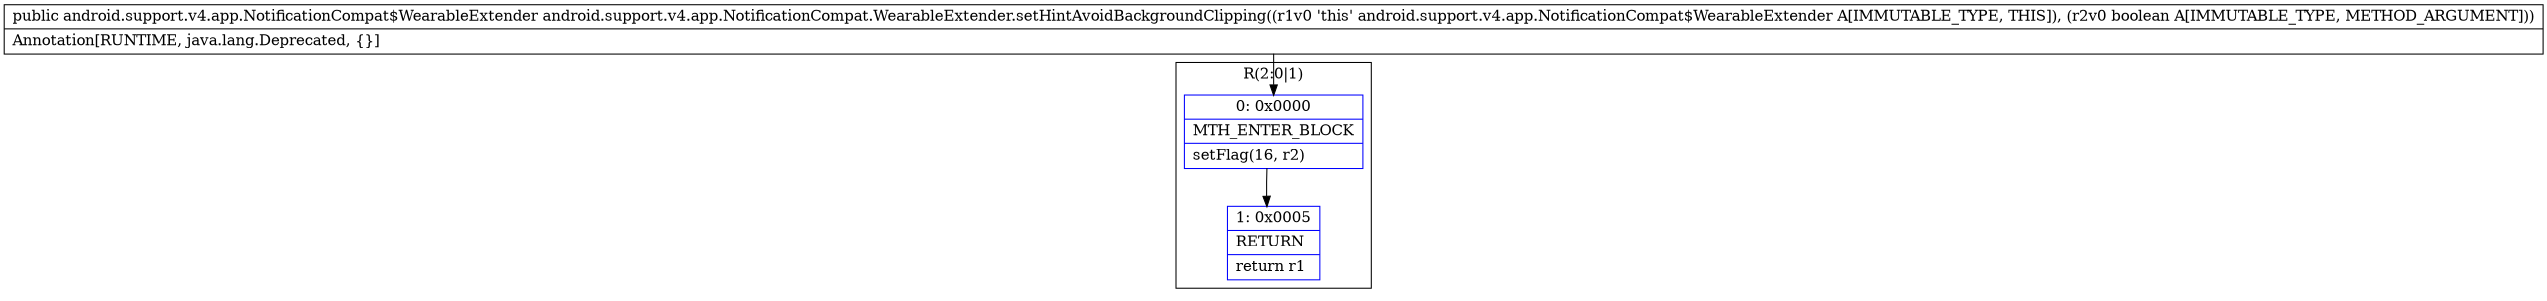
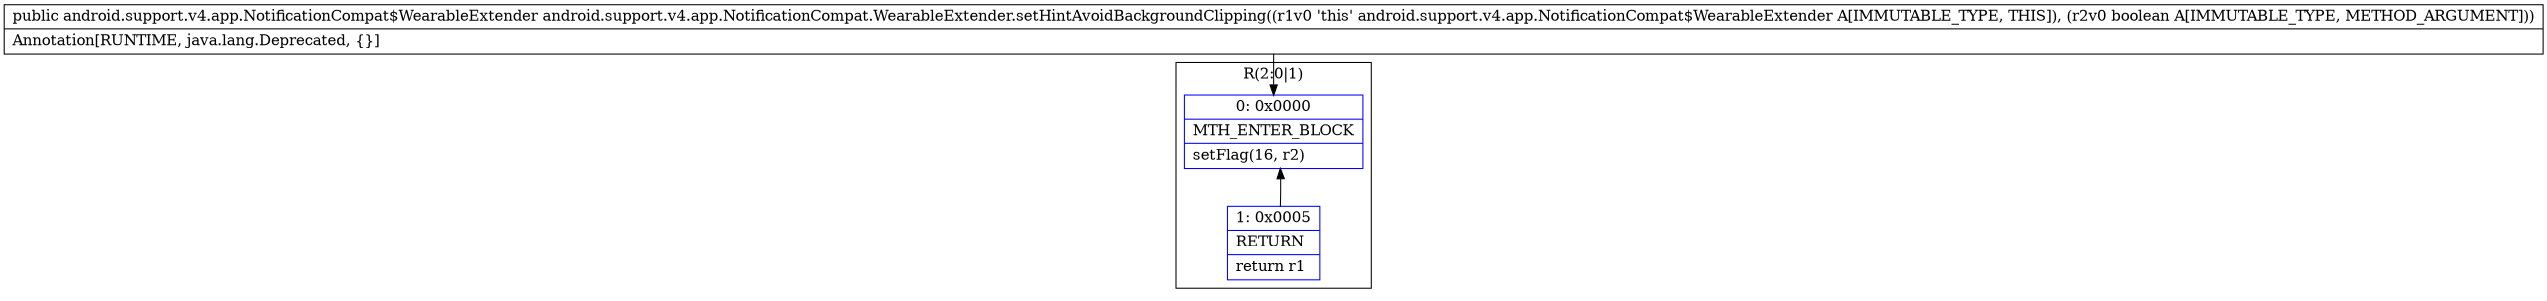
edge "0: 0x0000" -> "1: 0x0005": reversed
